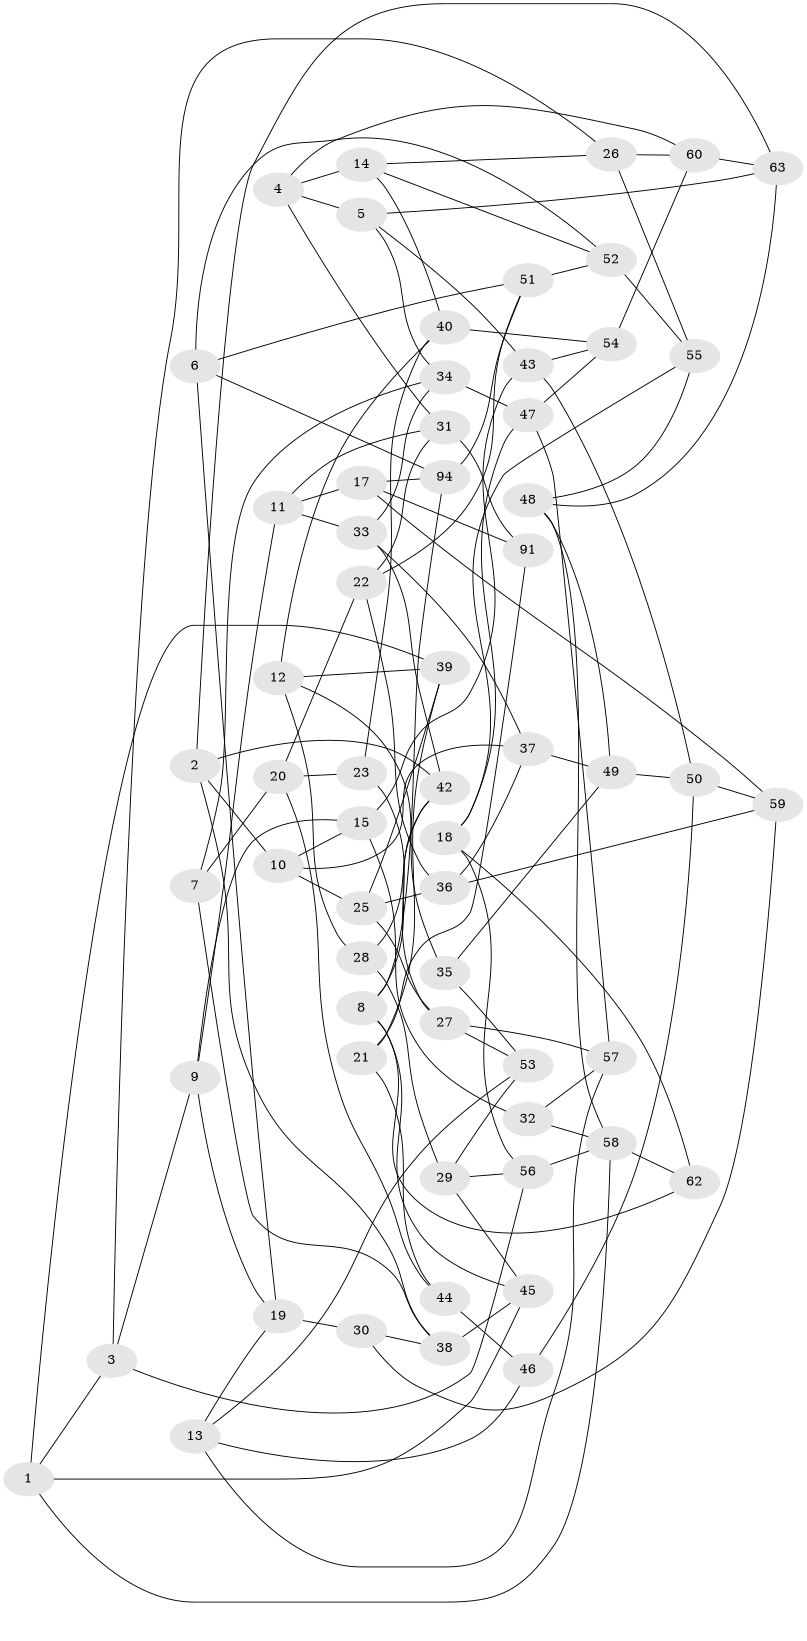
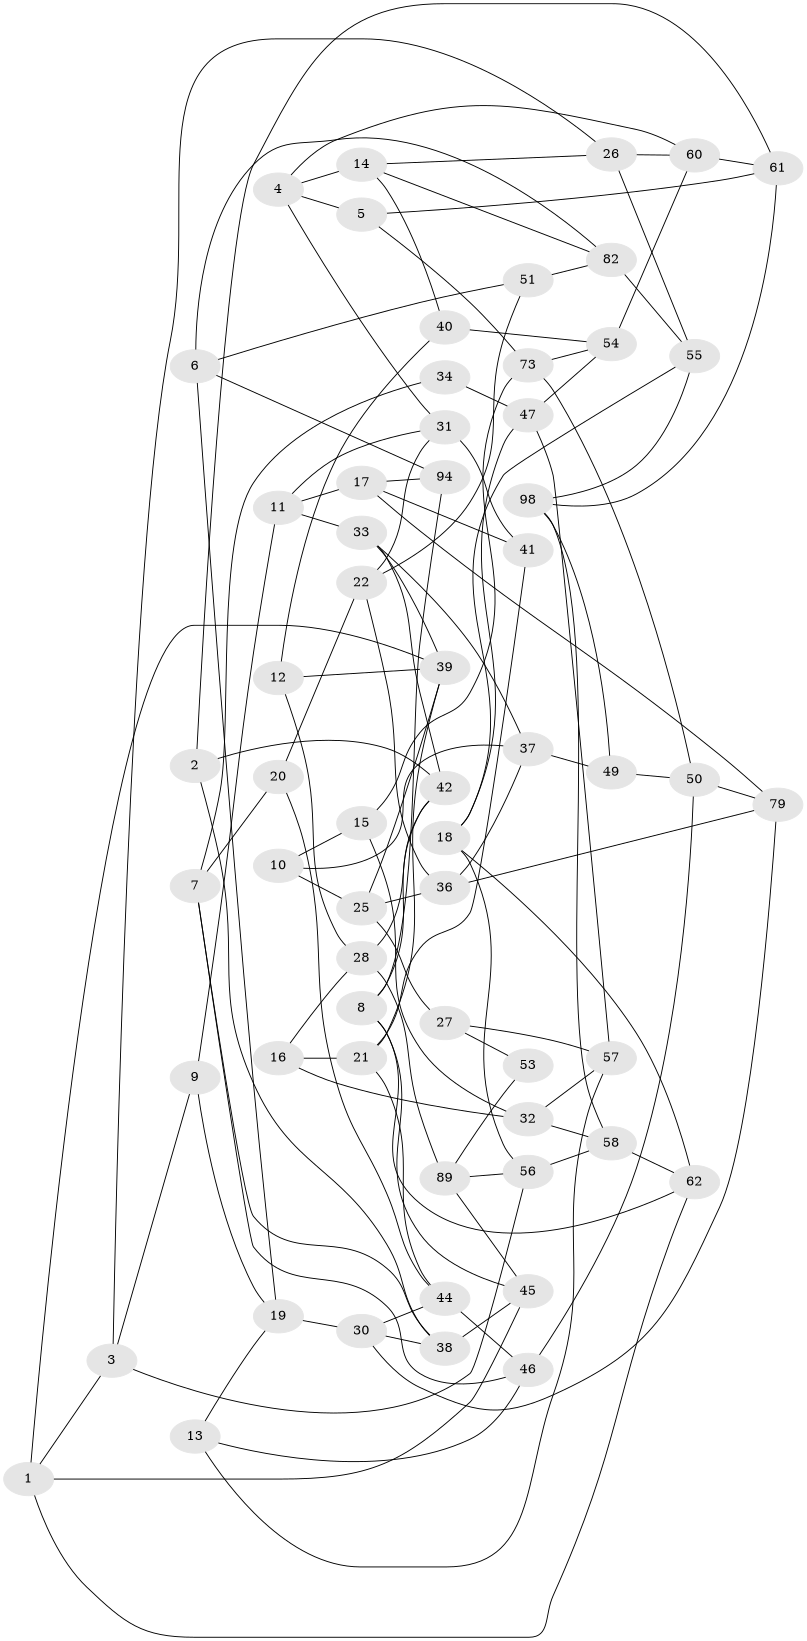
node "63": label "63" -> "61"
node "52": label "52" -> "82"
edge "5" -- "34": removed
node "43": label "43" -> "73"
edge "51" -- "94": removed
edge "34" -- "33": now "39" -- "33"
node "48": label "48" -> "98"
node "91": label "91" -> "41"
node "23": removed
node "59": label "59" -> "79"
edge "2" -- "10": removed
edge "15" -- "9": removed
node "35": removed
node "16": added
node "29": label "29" -> "89"
edge "7" -- "46": added
edge "53" -- "13": removed
edge "44" -- "30": added
edge "58" -- "1": now "62" -- "1"
